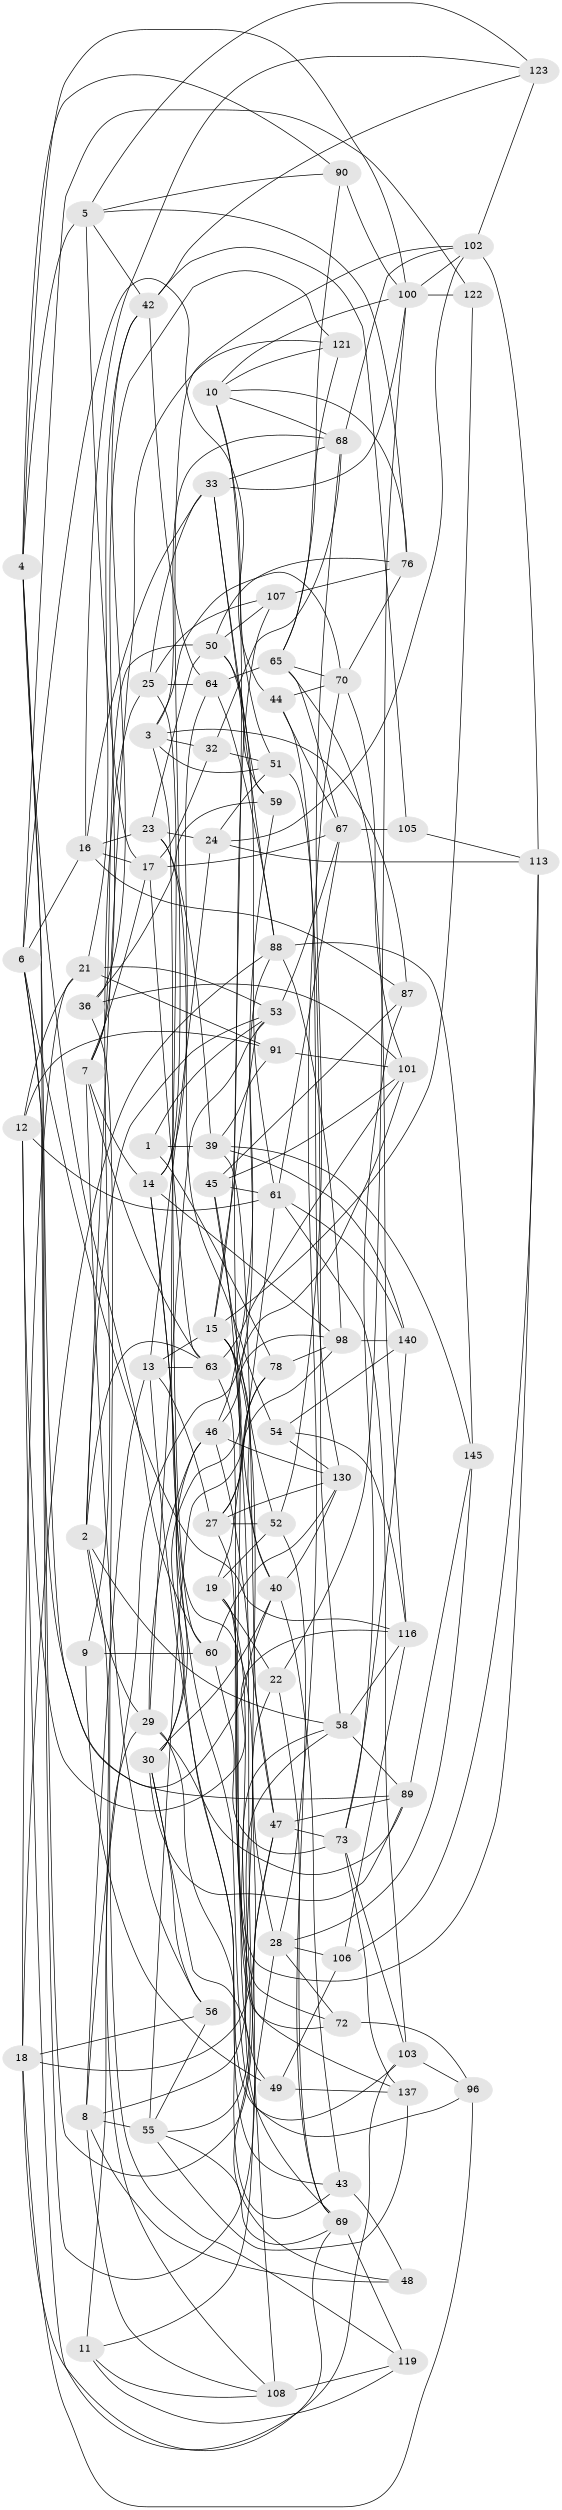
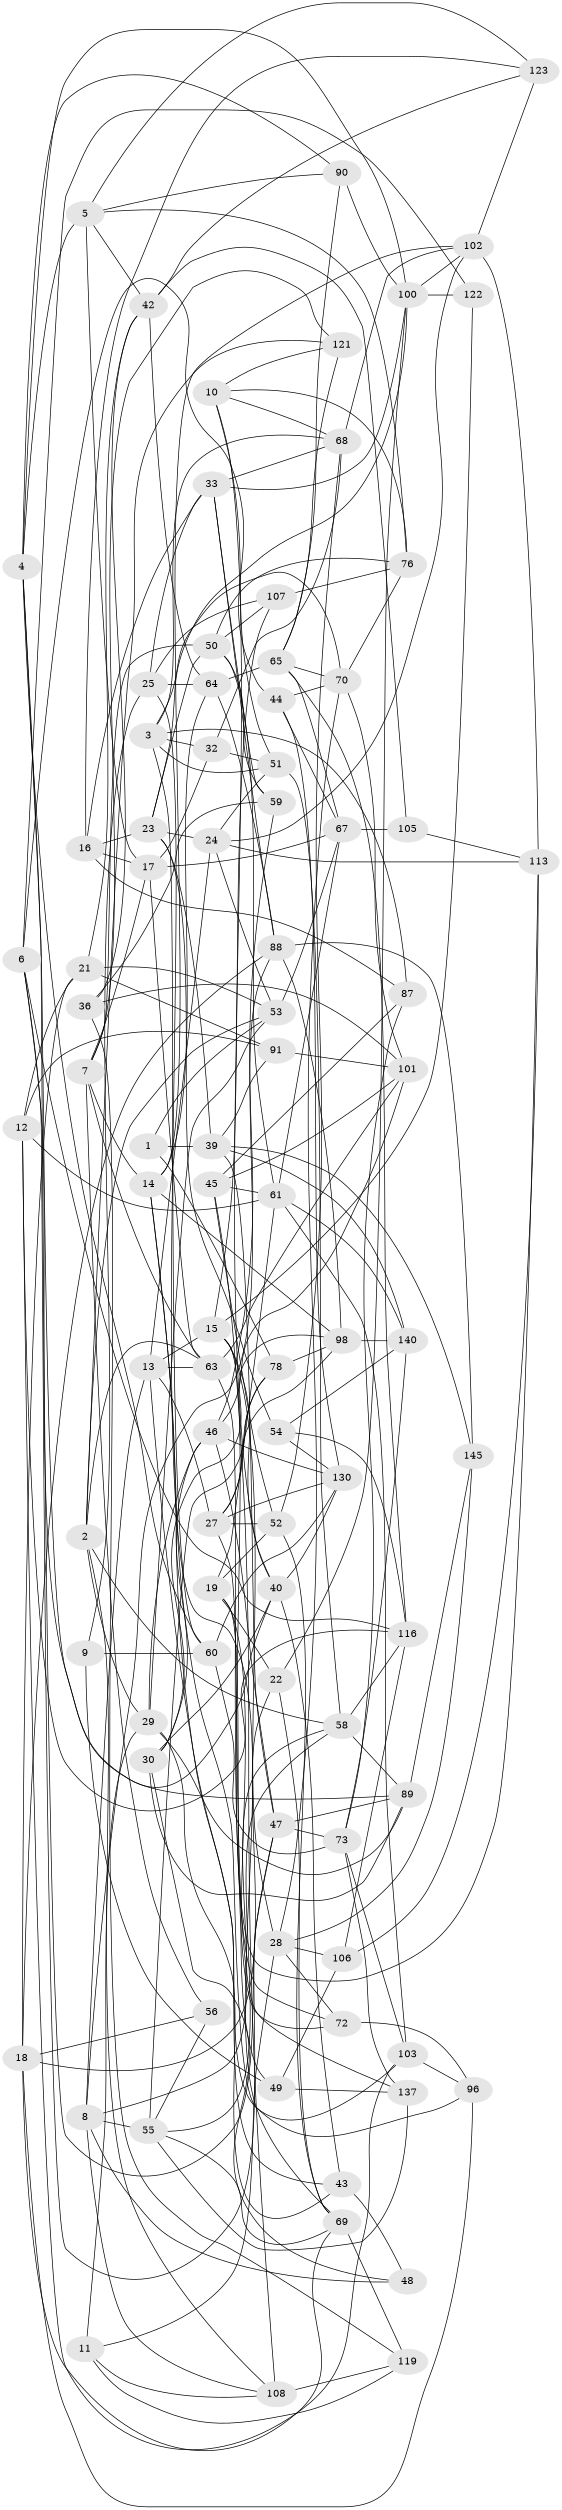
edge "100" -- "10": now "100" -- "23"
edge "16" -- "6": removed
edge "53" -- "15": now "53" -- "24"
edge "30" -- "56": removed
